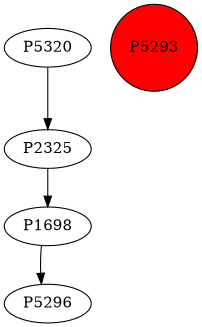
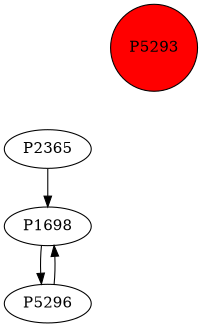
node "P5320": removed
node "P2325": label "P2325" -> "P2365"
edge "P5296" -> "P1698": added
